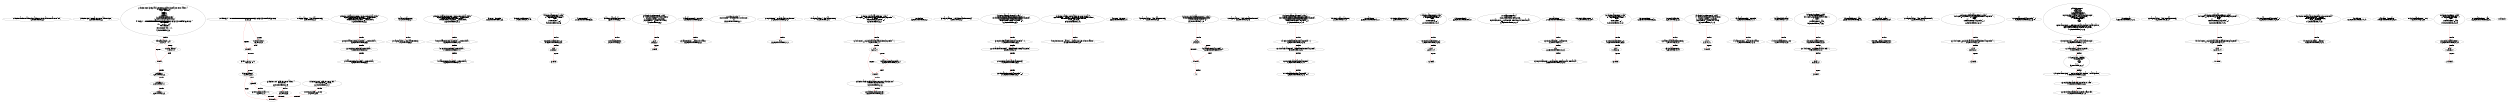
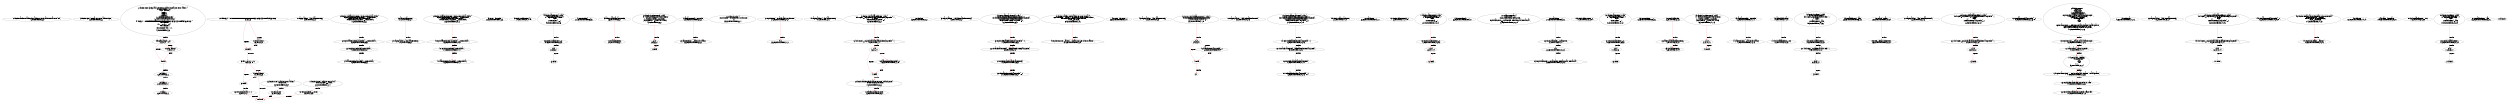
edge "9_ if_signature.length != 65 64-if-10-12" -> "9_ end_if": label "neg_next" -> "end_next"
edge "97_ if 549-if-98-99" -> "97_ end_if": label "return_exit" -> "neg_next"
edge "23_ if_v != 27 && v != 28 142-if-24-26" -> "23_ end_if": added, label "neg_next"
edge "24_ return address(0); 151-return-25-25" -> "0_ exit_node": label "neg_pos" -> "return_exit"
edge "57_ return _owner; 334-return-58-58" -> "0_ exit_node": label "return_exit" -> "end_if"
